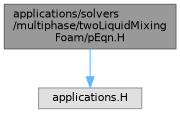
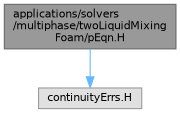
node "applications.H": label "applications.H" -> "continuityErrs.H"
